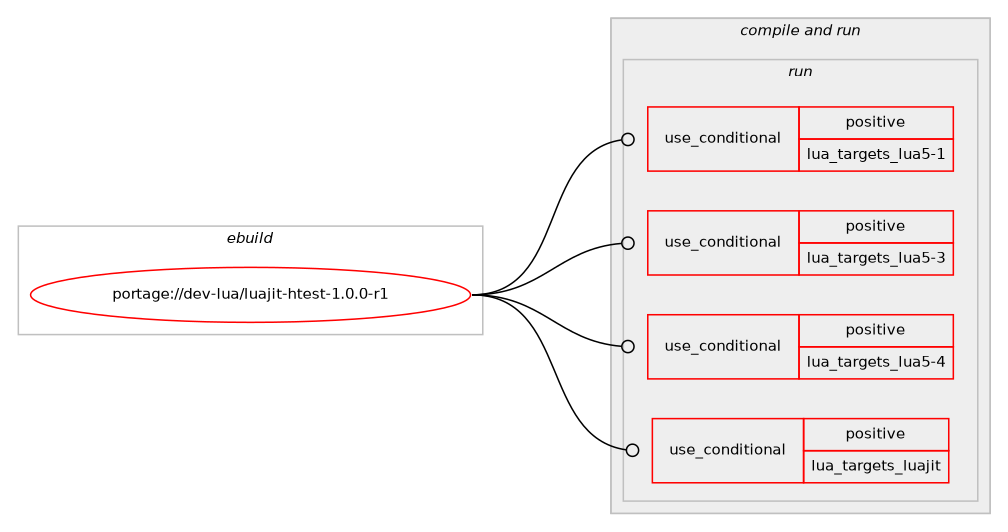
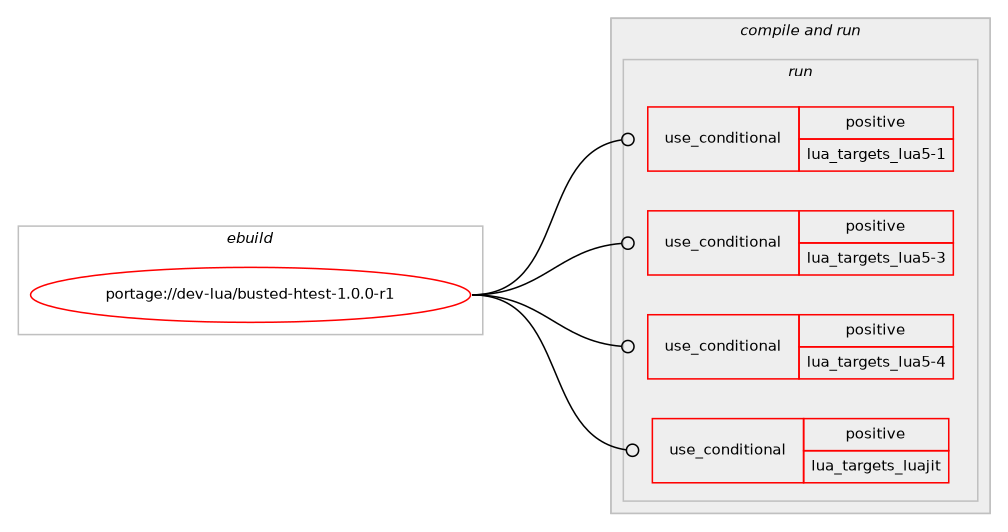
node "portage://dev-lua/luajit-htest-1.0.0-r1": label "portage://dev-lua/luajit-htest-1.0.0-r1" -> "portage://dev-lua/busted-htest-1.0.0-r1"
